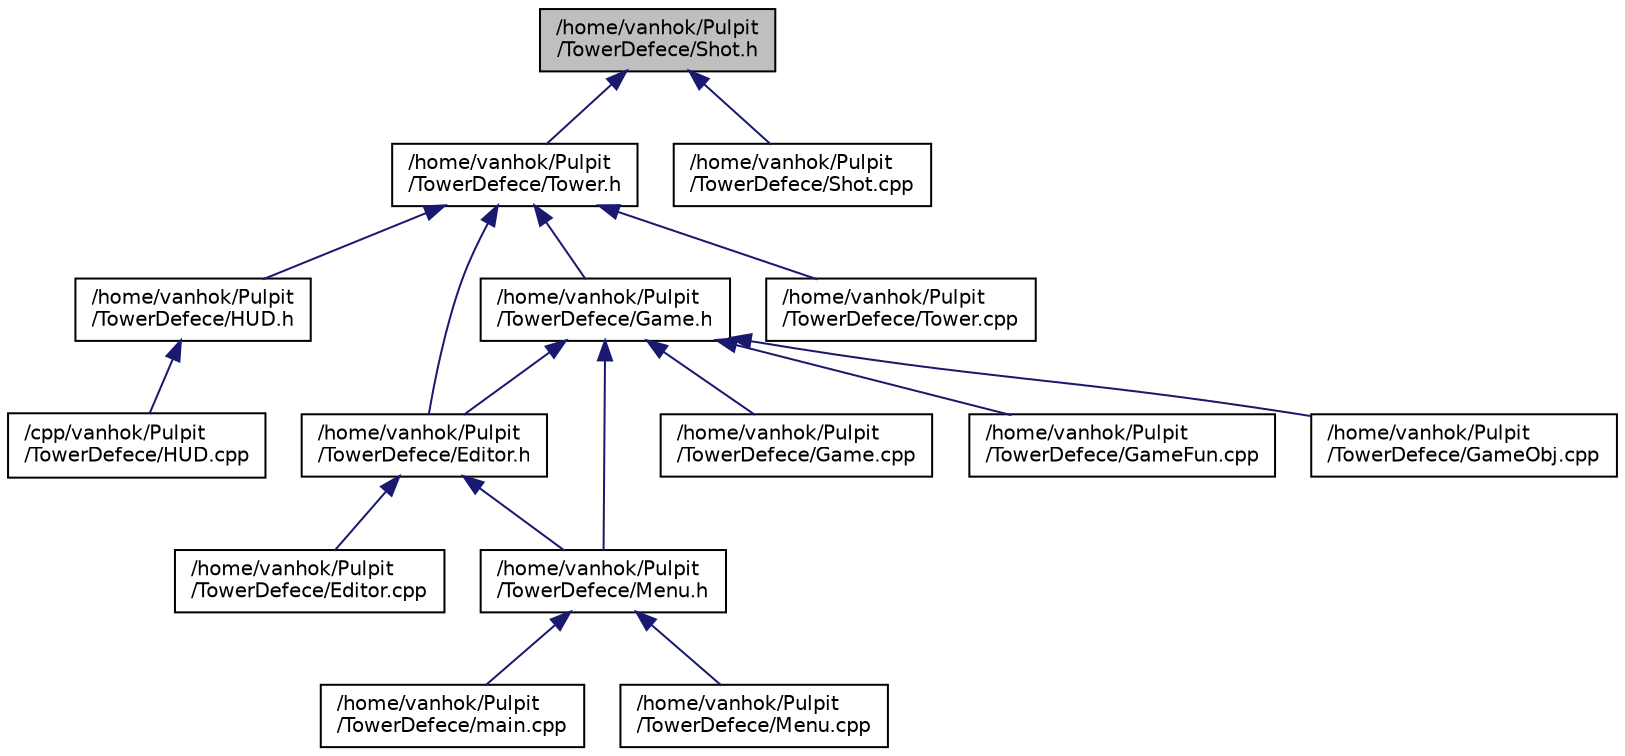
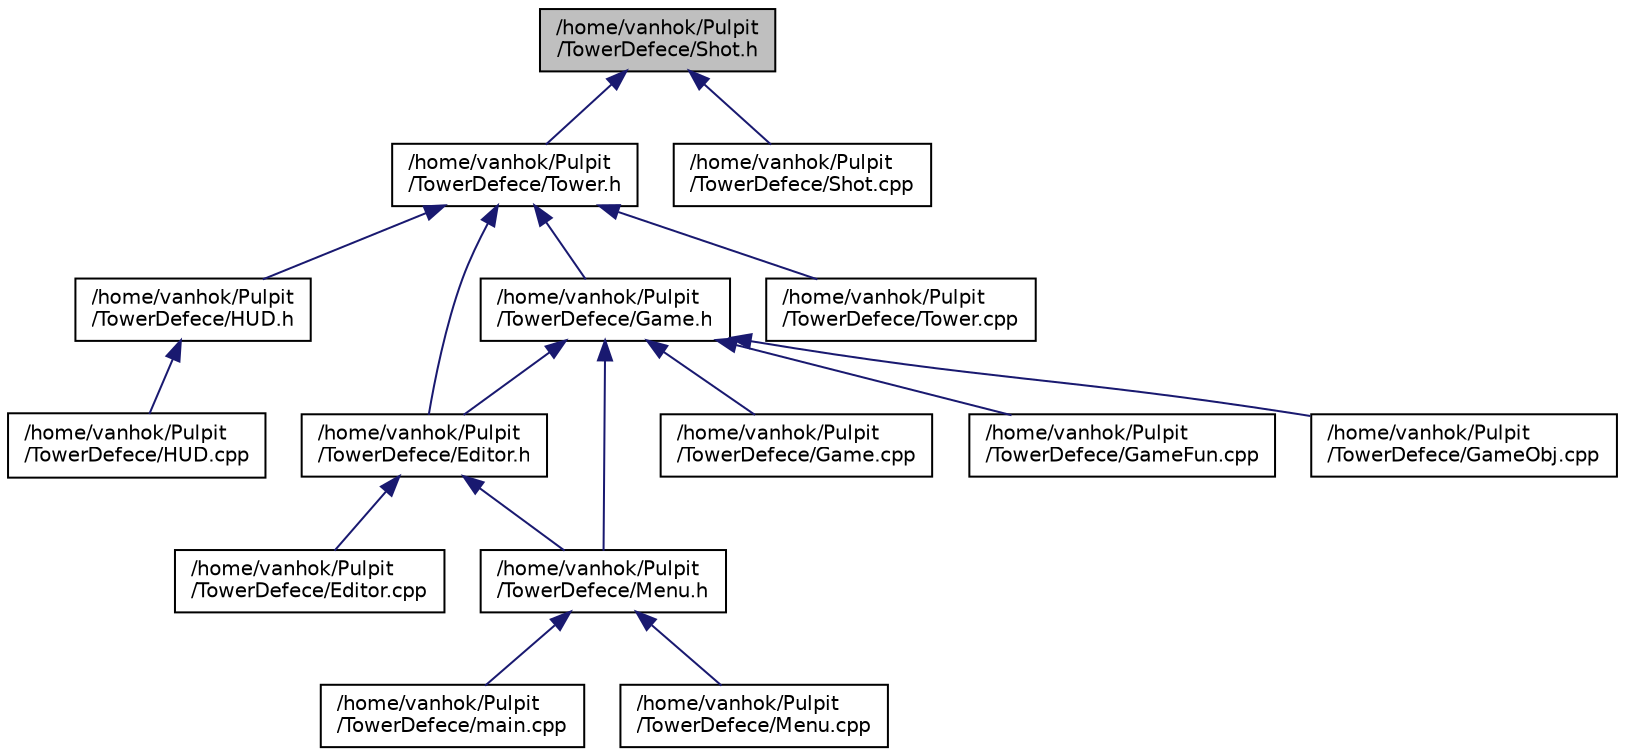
node "/cpp/vanhok/Pulpit /TowerDefece/HUD.cpp": label "/cpp/vanhok/Pulpit /TowerDefece/HUD.cpp" -> "/home/vanhok/Pulpit /TowerDefece/HUD.cpp"
